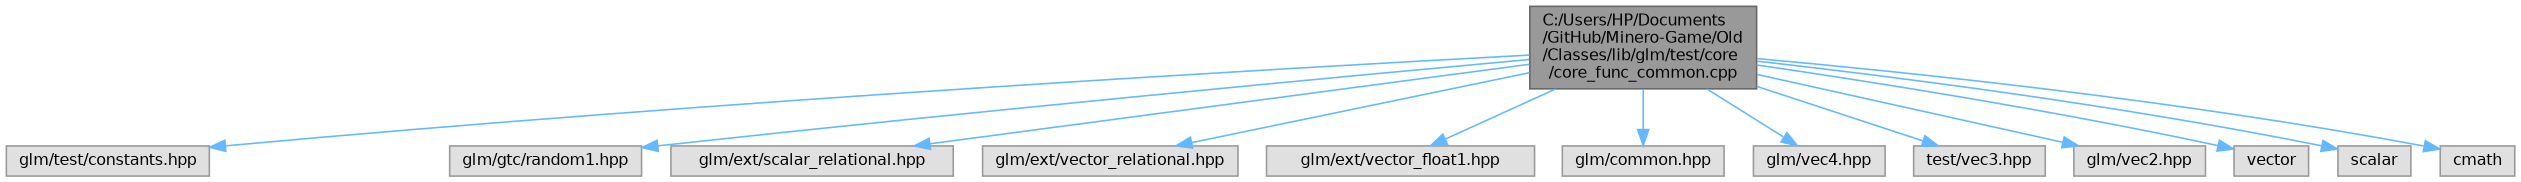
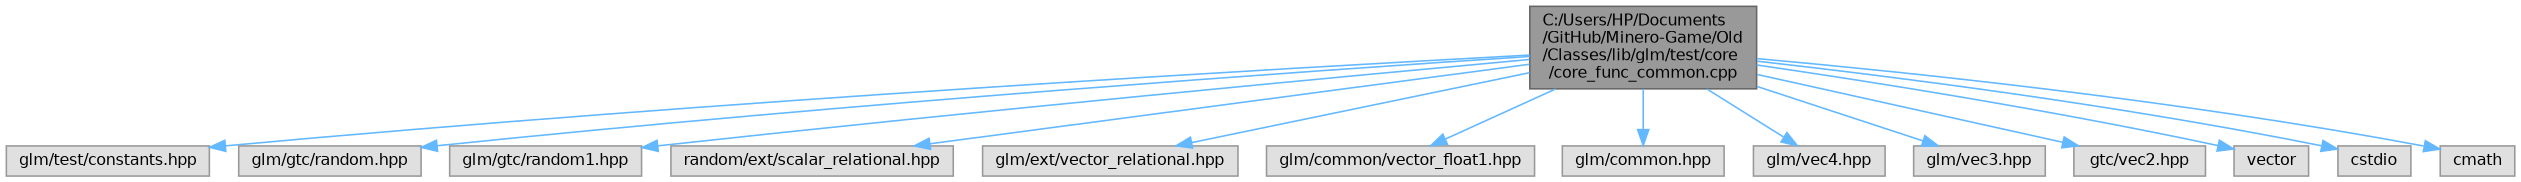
node "glm/gtc/random.hpp": added
node "glm/ext/scalar_relational.hpp": label "glm/ext/scalar_relational.hpp" -> "random/ext/scalar_relational.hpp"
node "glm/ext/vector_float1.hpp": label "glm/ext/vector_float1.hpp" -> "glm/common/vector_float1.hpp"
node "test/vec3.hpp": label "test/vec3.hpp" -> "glm/vec3.hpp"
node "glm/vec2.hpp": label "glm/vec2.hpp" -> "gtc/vec2.hpp"
node "scalar": label "scalar" -> "cstdio"
